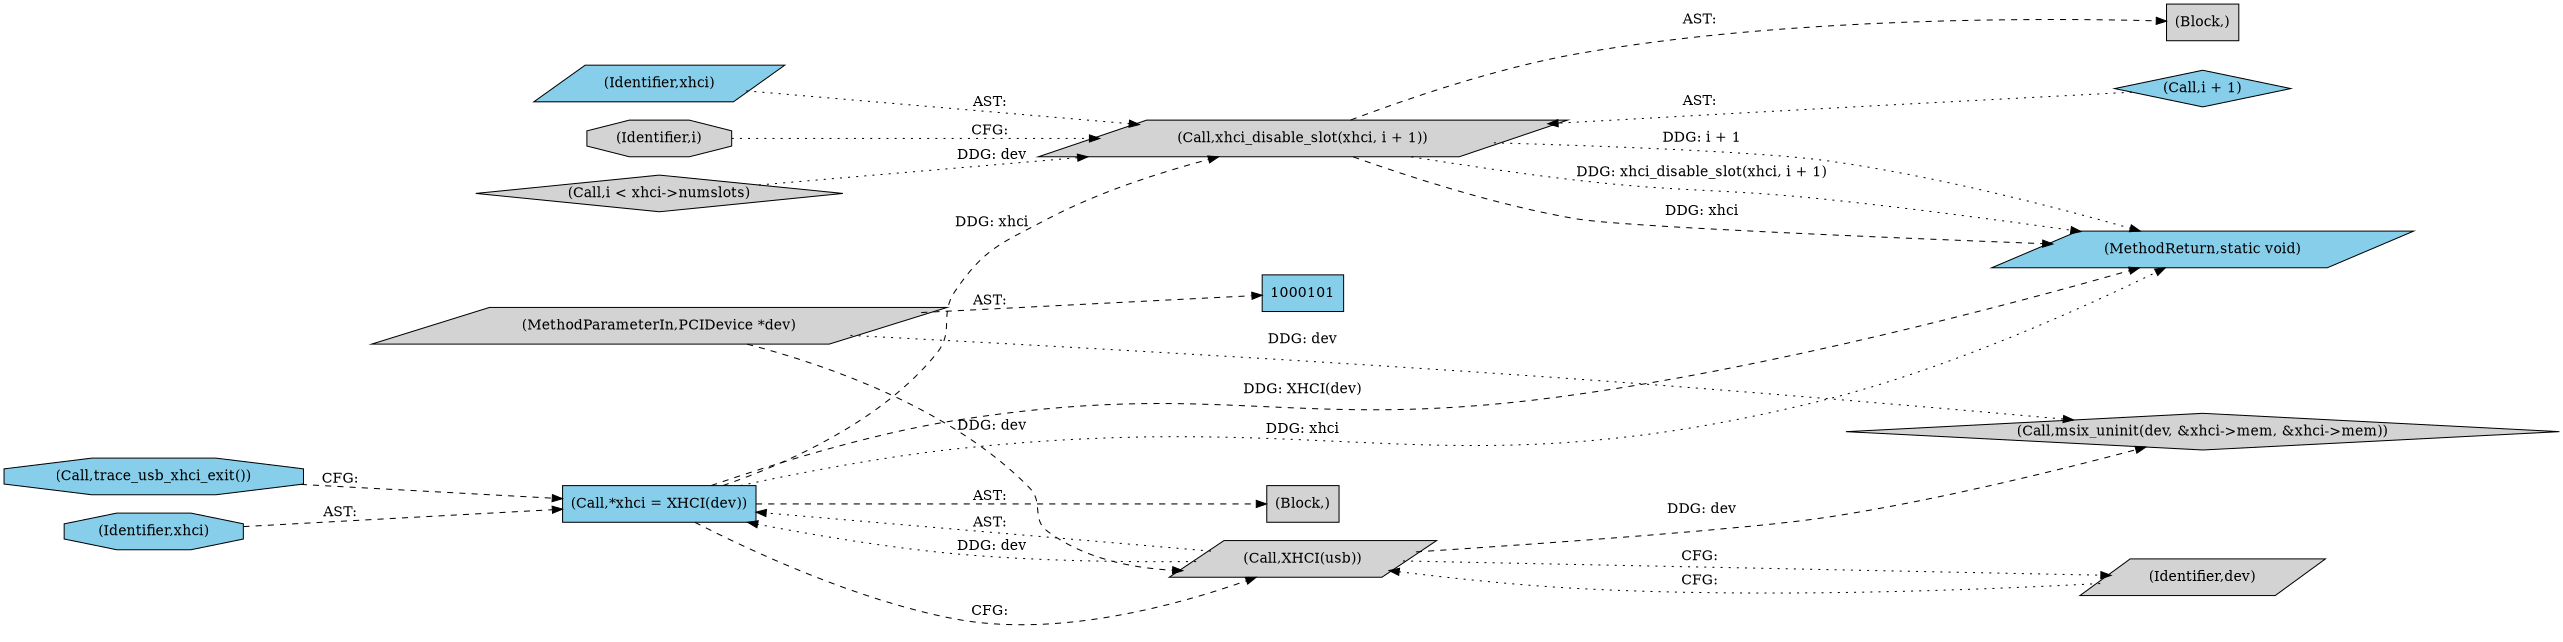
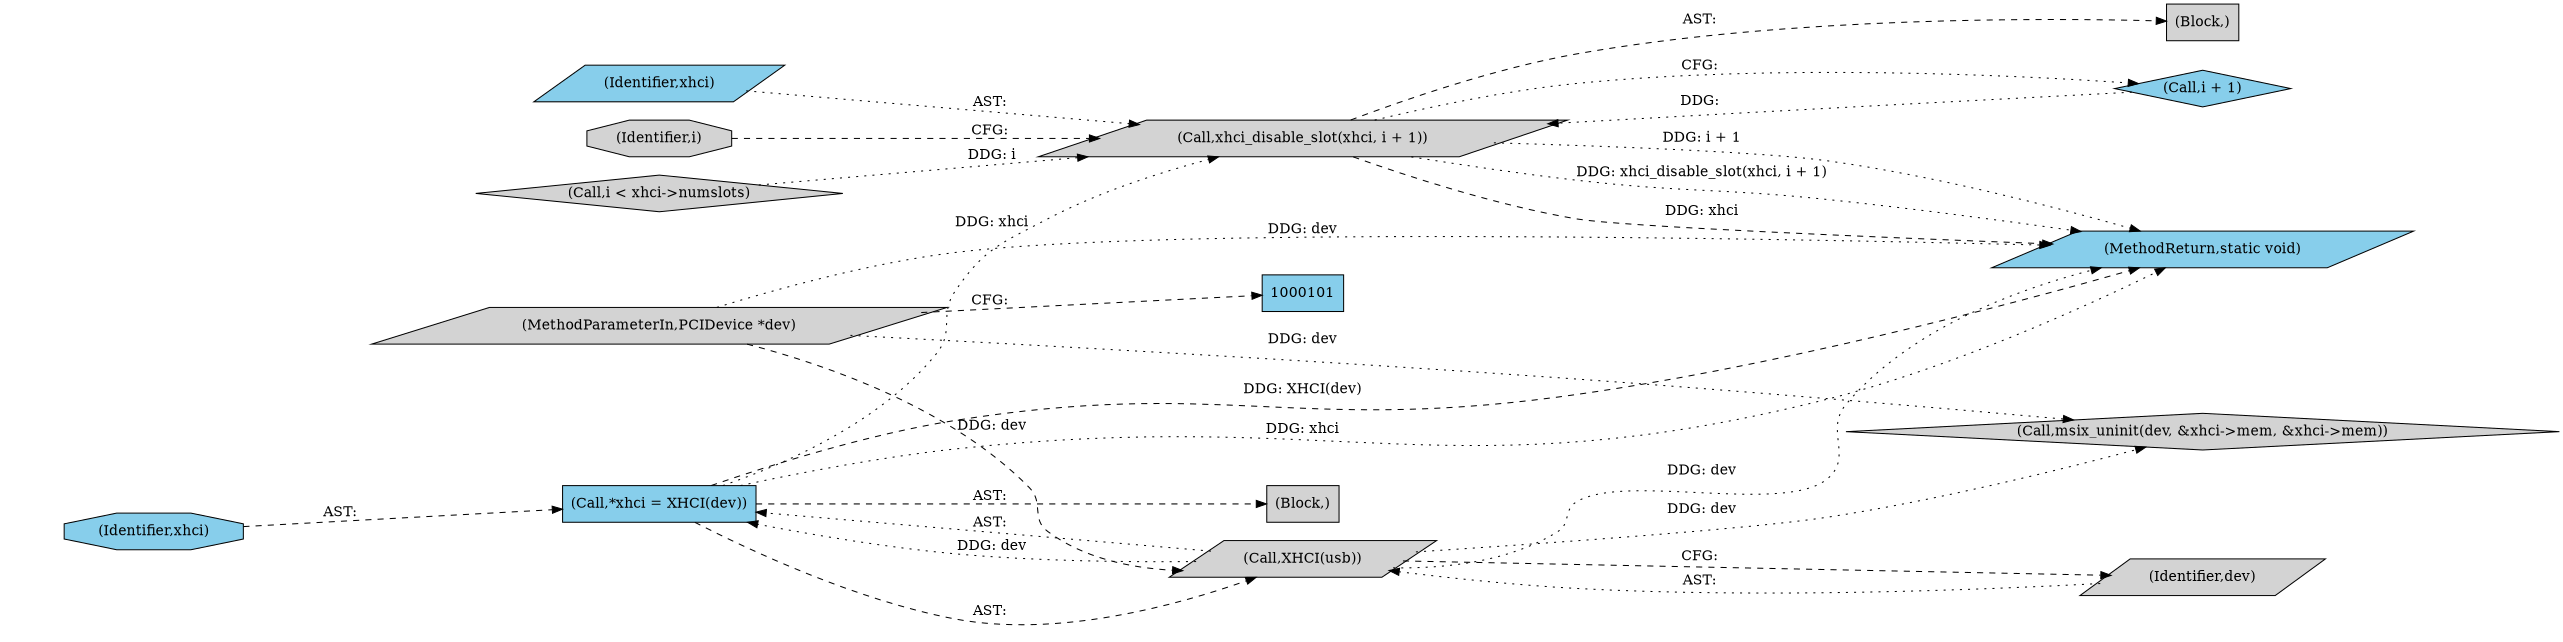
edge "(Call,xhci_disable_slot(xhci, i + 1))" -> "(Call,i + 1)": added, label "CFG:"
edge "(Call,i + 1)" -> "(Call,xhci_disable_slot(xhci, i + 1))": label "AST: " -> "DDG: "
edge "(Identifier,i)" -> "(Call,xhci_disable_slot(xhci, i + 1))": style dotted -> dashed
edge "(Call,i < xhci->numslots)" -> "(Call,xhci_disable_slot(xhci, i + 1))": label "DDG: dev" -> "DDG: i"
edge "(MethodParameterIn,PCIDevice *dev)" -> "(MethodReturn,static void)": added, label "DDG: dev"
edge "(MethodParameterIn,PCIDevice *dev)" -> "1000101": label "AST: " -> "CFG: "
edge "(Call,*xhci = XHCI(dev))" -> "(Call,xhci_disable_slot(xhci, i + 1))": style dashed -> dotted
node "(Call,trace_usb_xhci_exit())": removed
edge "(Call,XHCI(usb))" -> "(MethodReturn,static void)": added, label "DDG: dev"
edge "(Call,XHCI(usb))" -> "(Call,msix_uninit(dev, &xhci->mem, &xhci->mem))": style dashed -> dotted
edge "(Call,XHCI(usb))" -> "(Identifier,dev)": style dotted -> dashed
edge "(Identifier,dev)" -> "(Call,XHCI(usb))": label "CFG: " -> "AST: "
edge "(Call,*xhci = XHCI(dev))" -> "(Call,XHCI(usb))": label "CFG: " -> "AST: "
